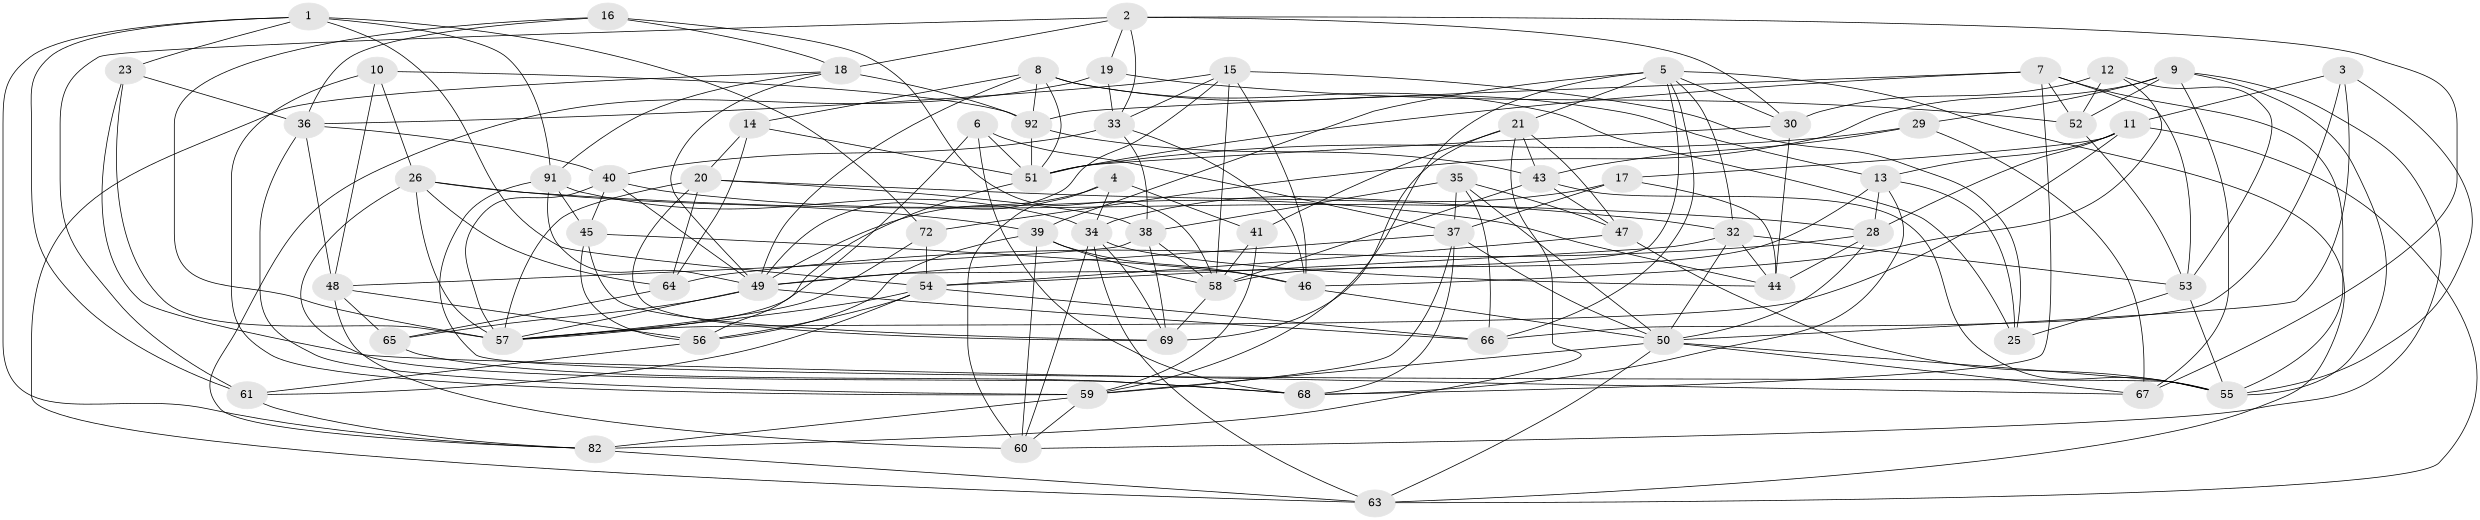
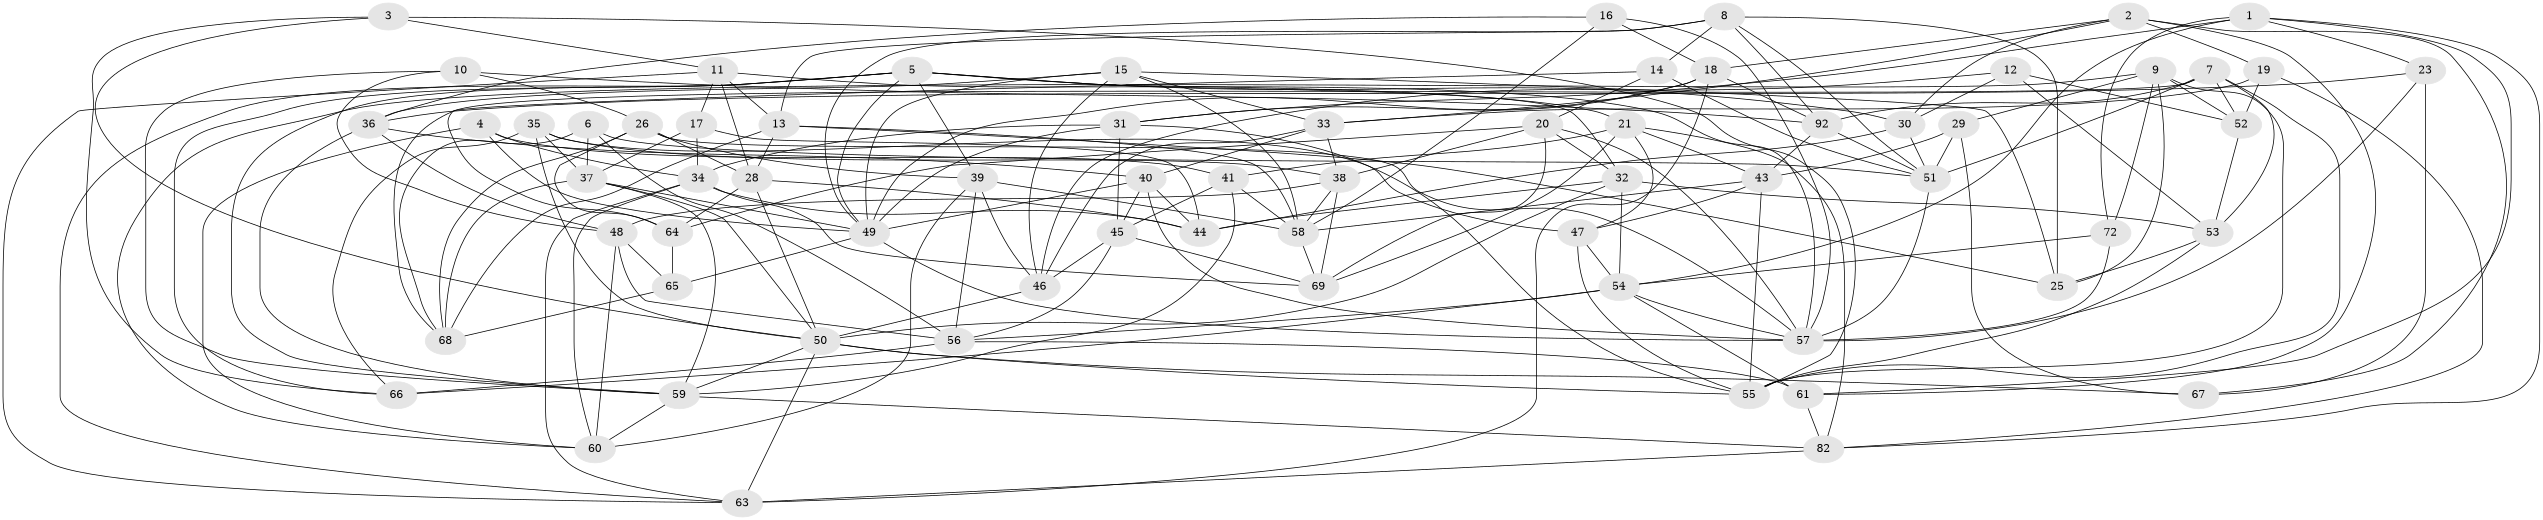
node "91": label "91" -> "31"
edge "41" -- "45": added
edge "9" -- "67": now "9" -- "25"
edge "49" -- "66": now "56" -- "66"
